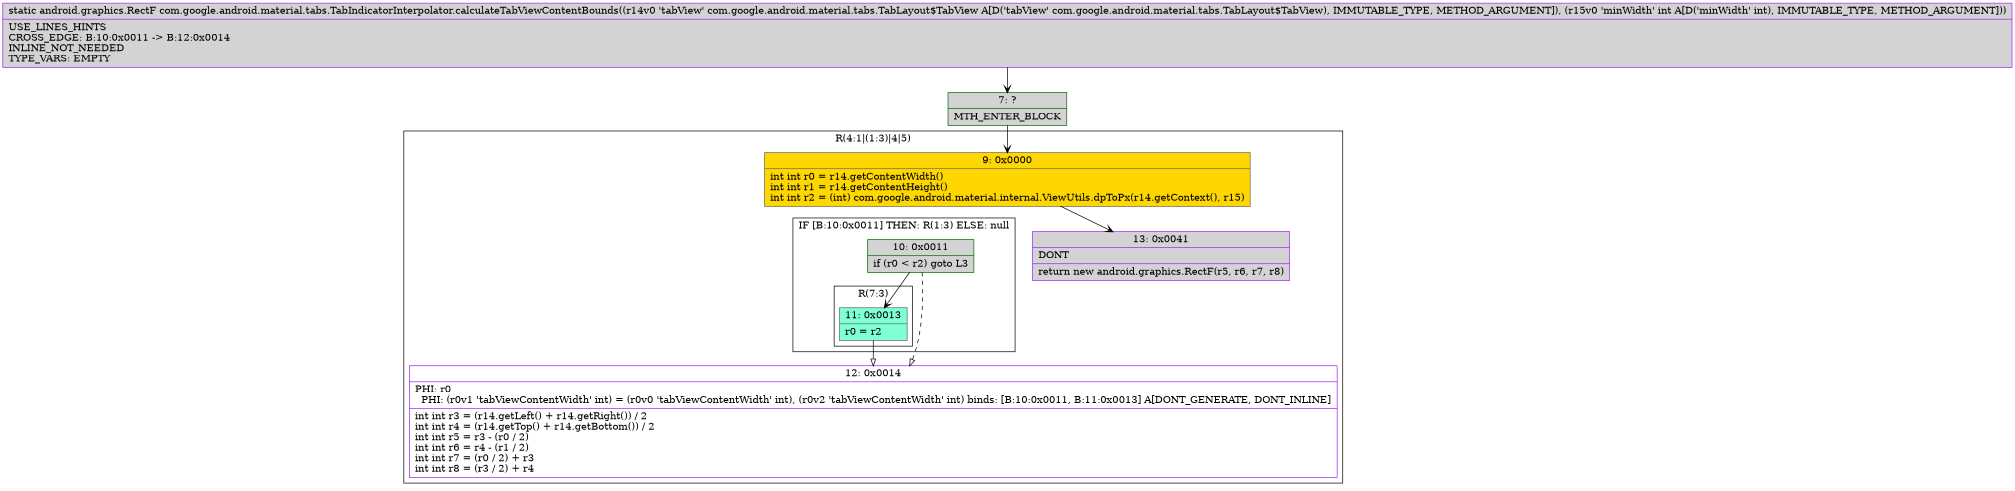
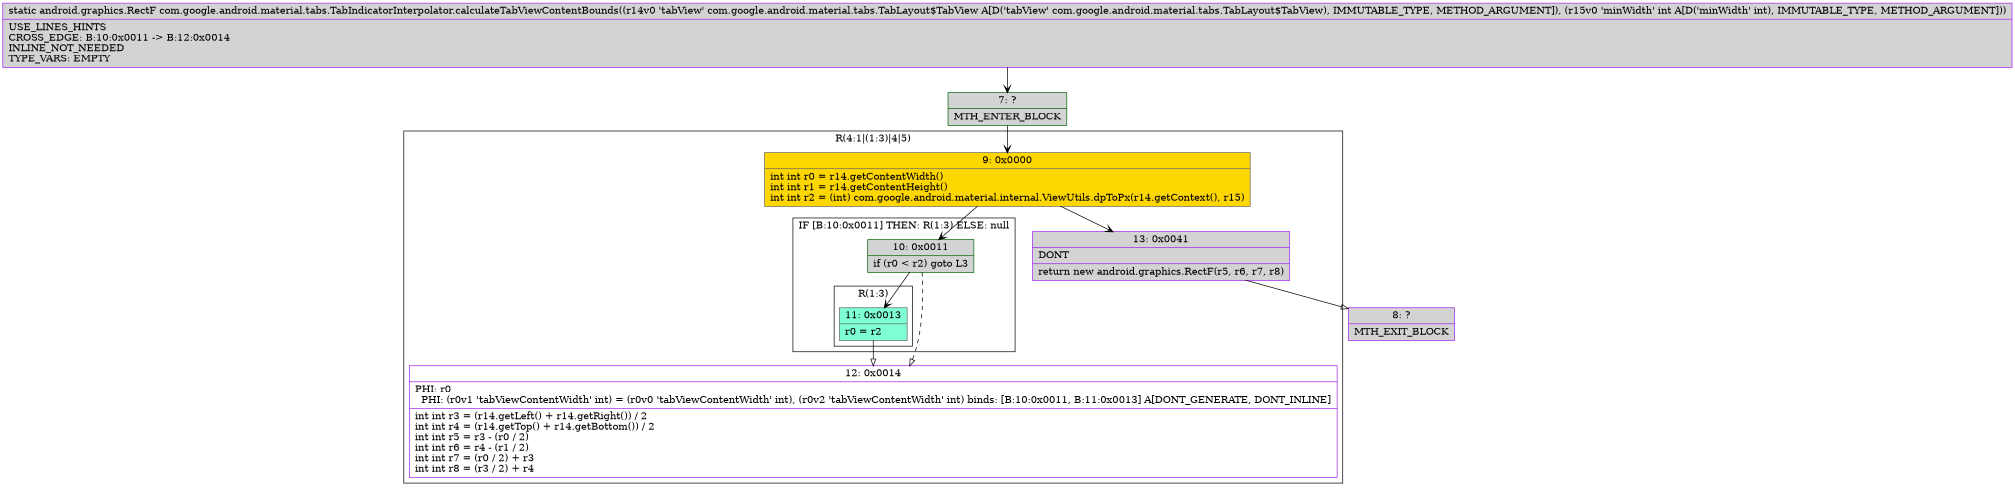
edge "9: 0x0000" -> "10: 0x0011": added
cluster "R(7:3)": label "R(7:3)" -> "R(1:3)"
node "8: ?": added
